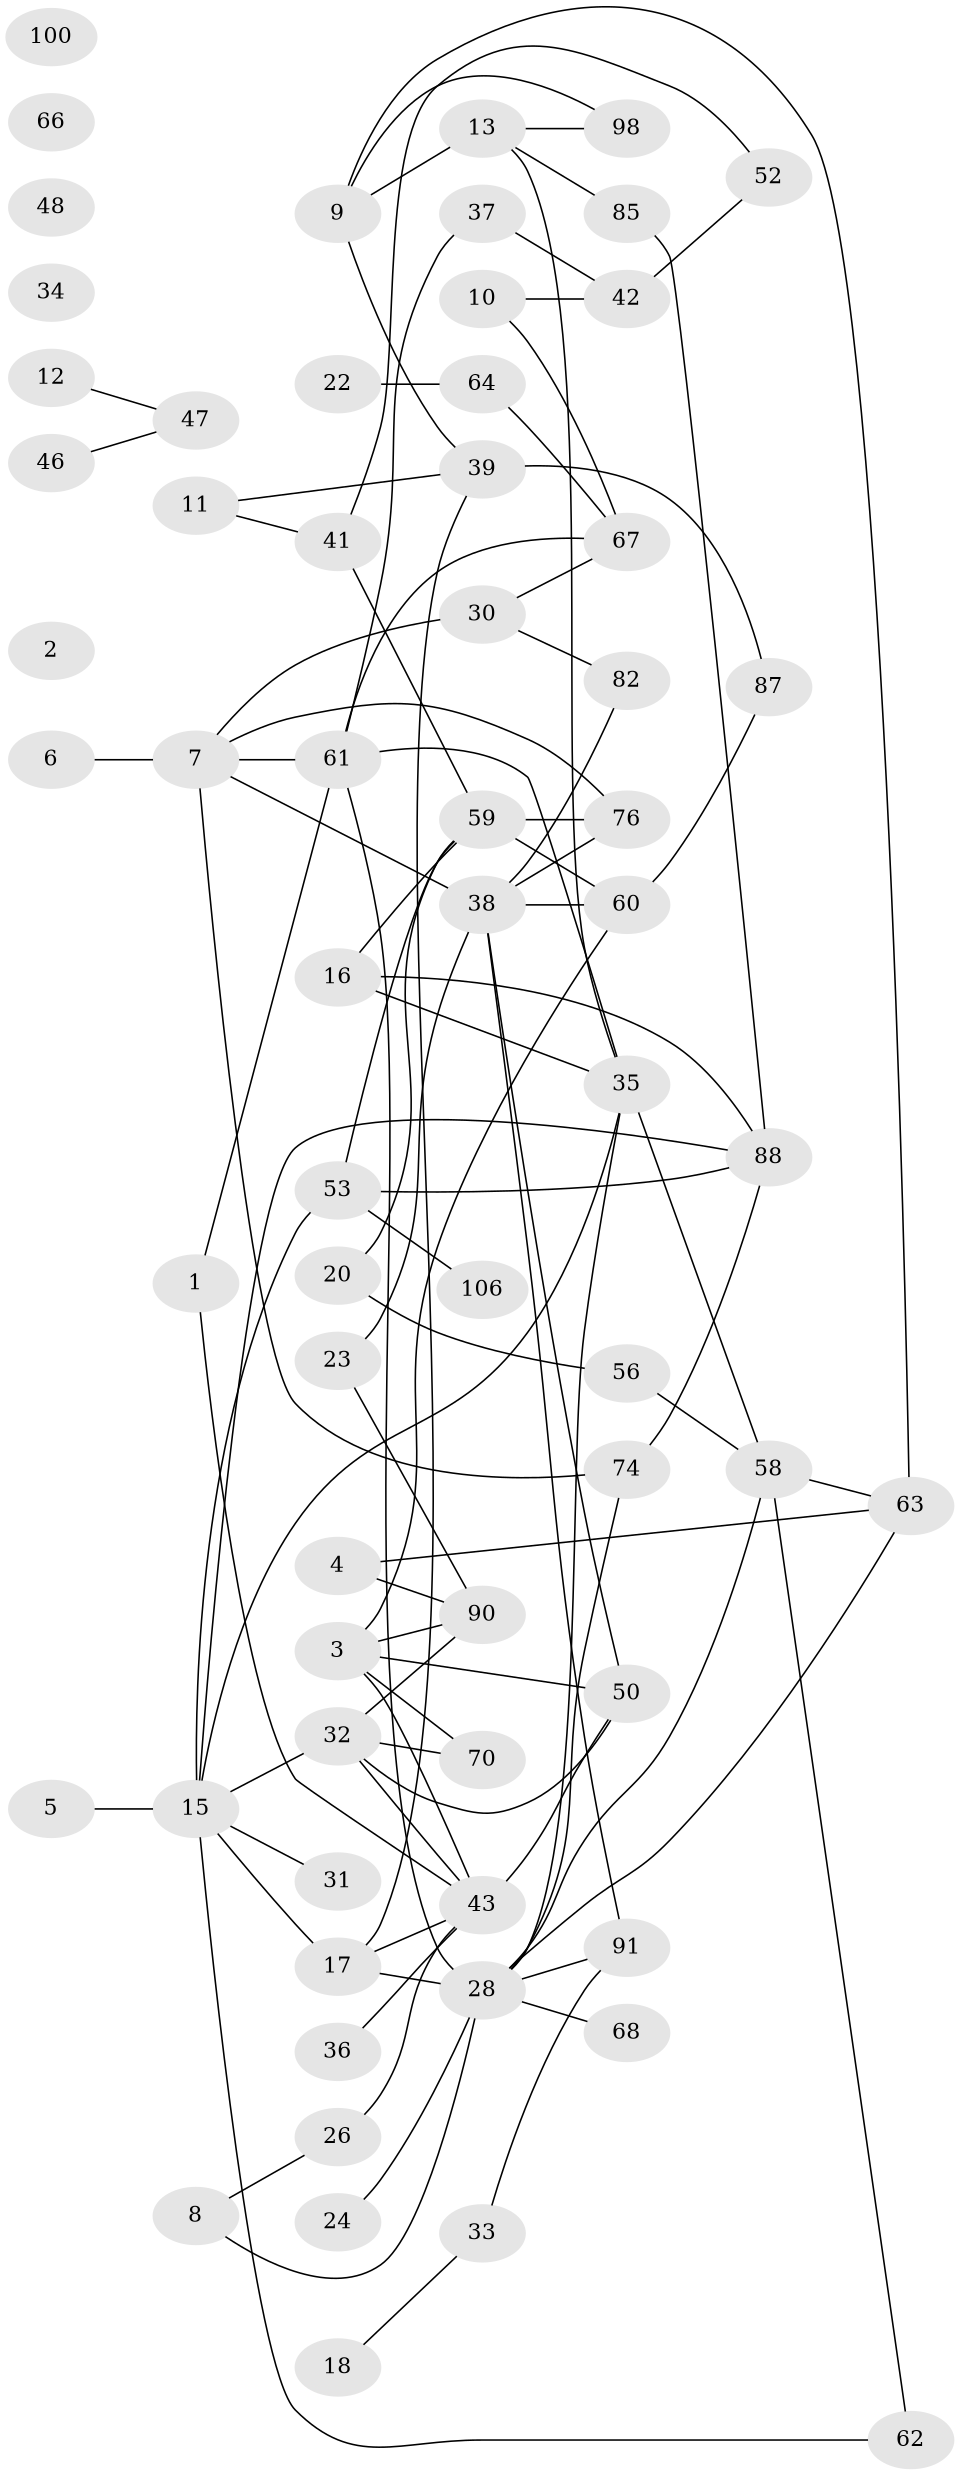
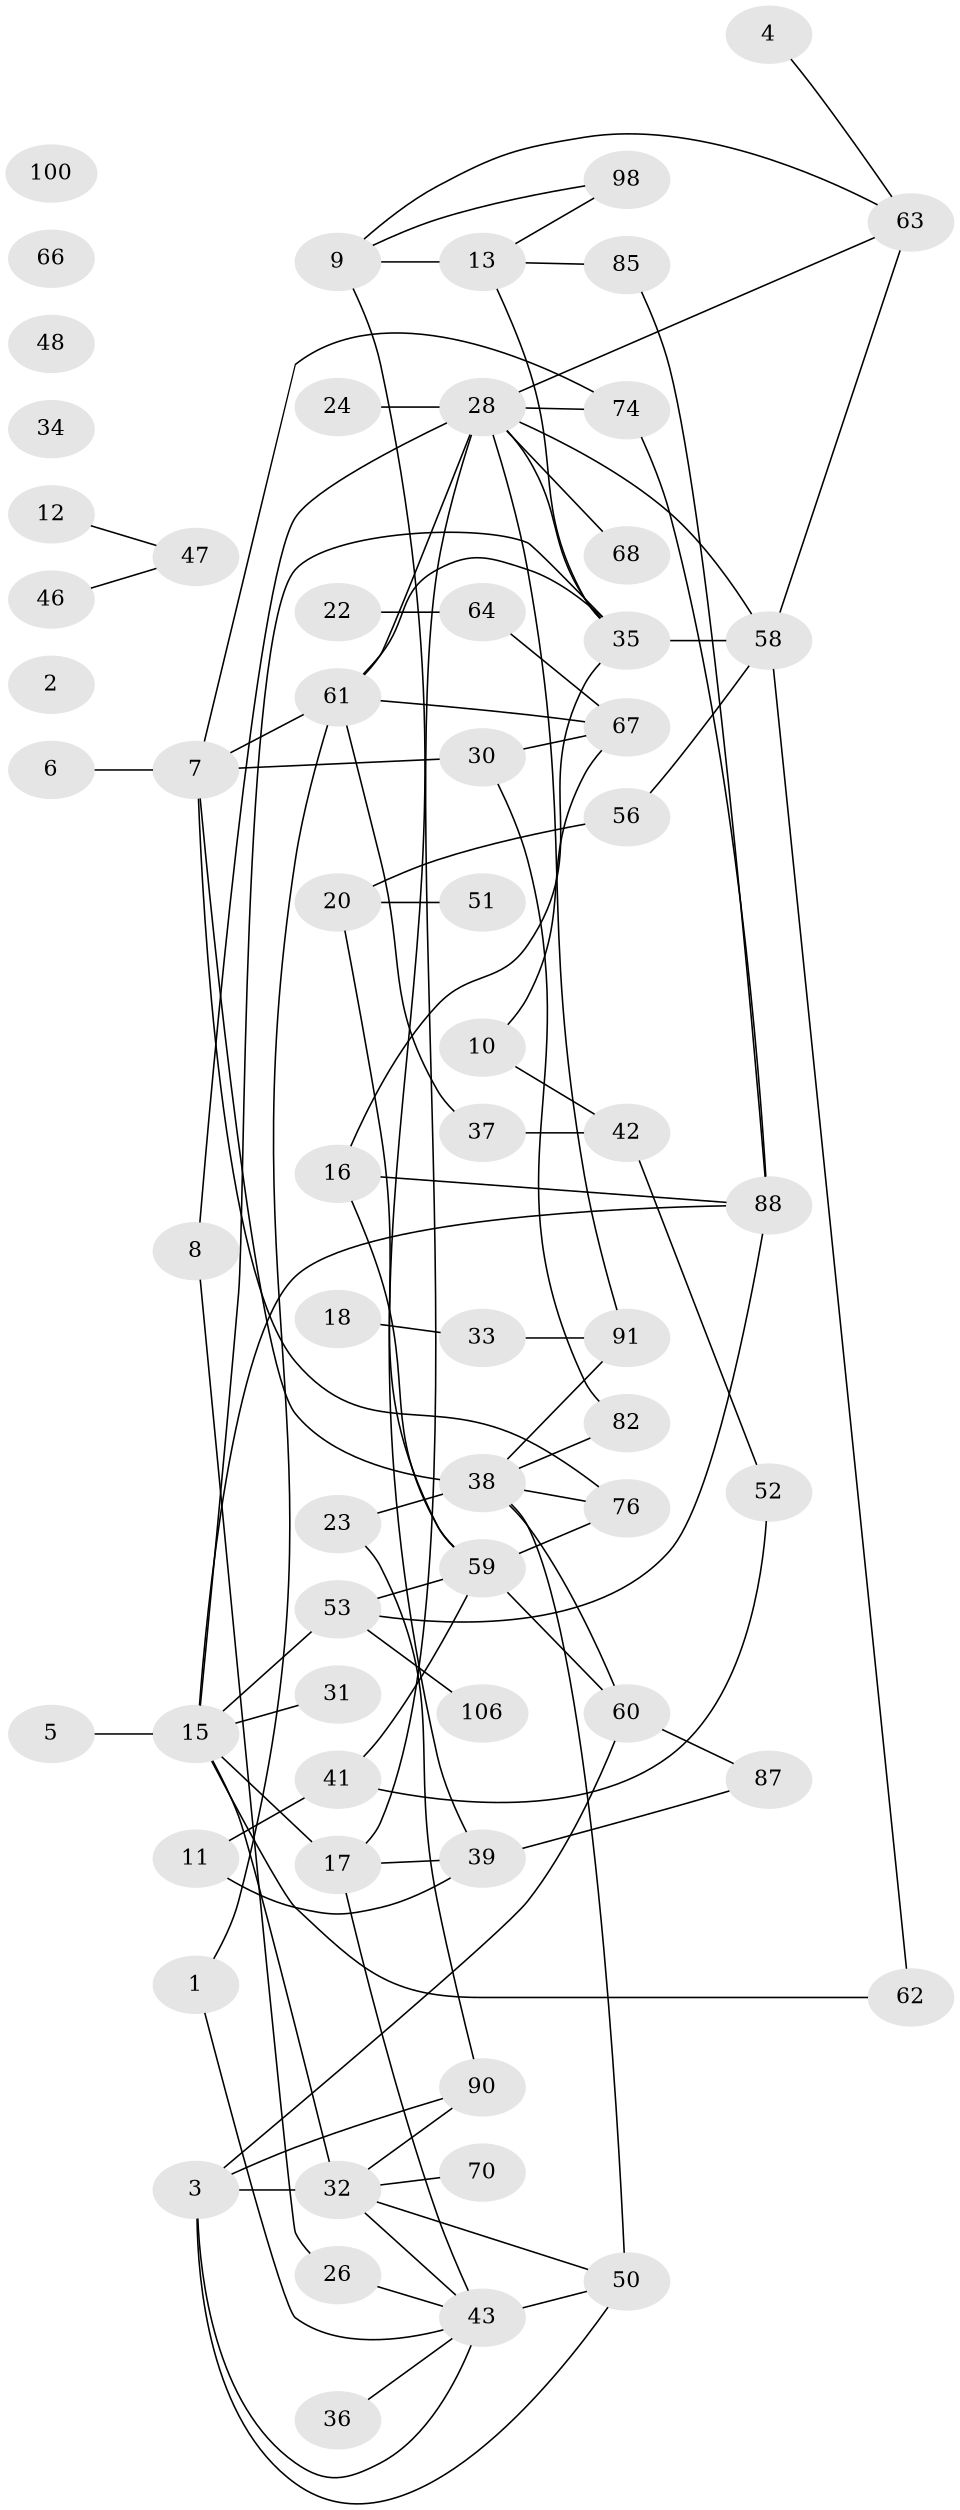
node "51": added
edge "4" -- "90": removed
edge "3" -- "70": now "3" -- "32"
